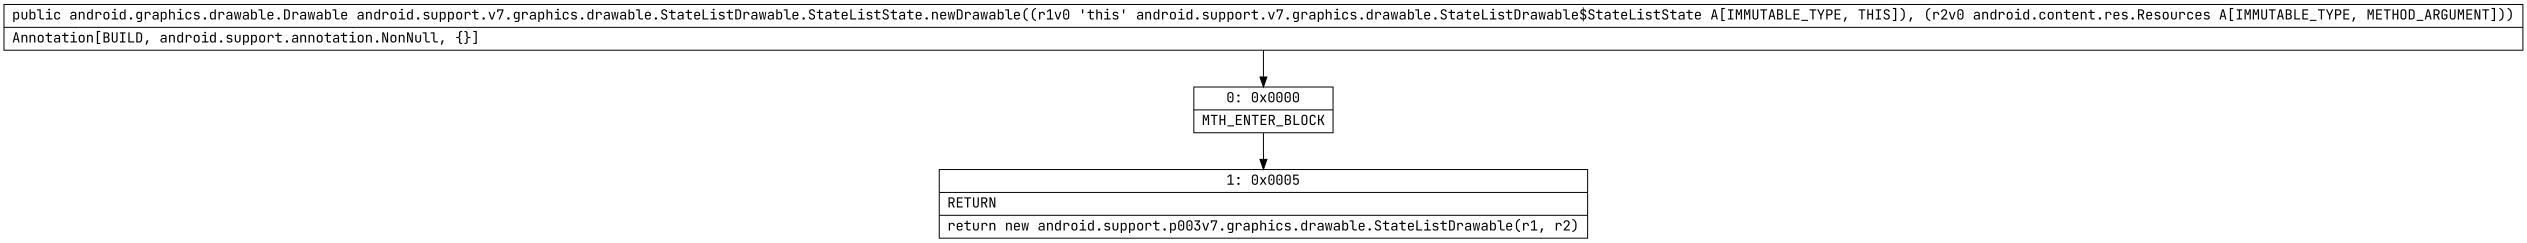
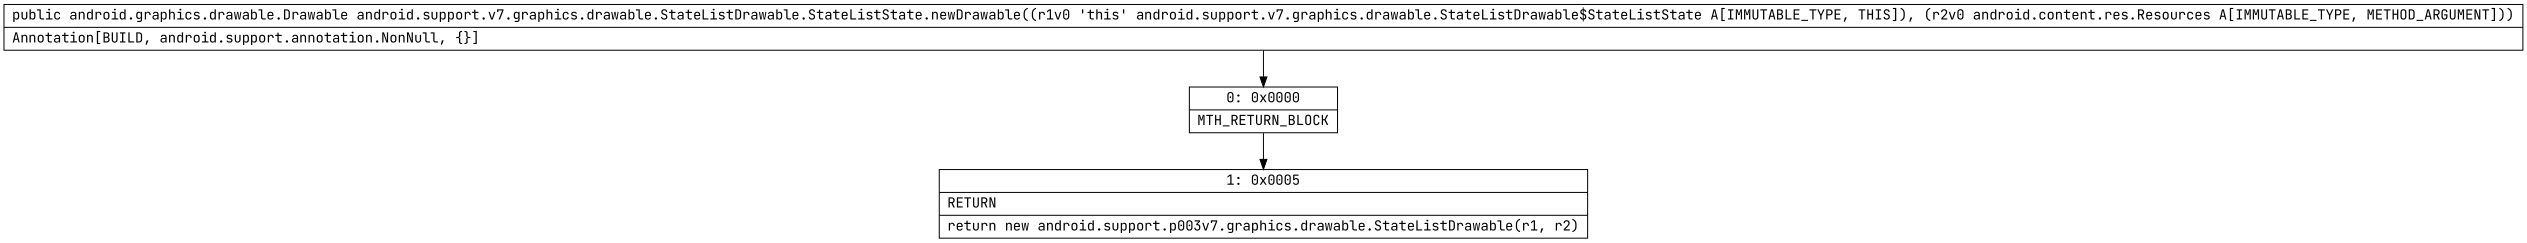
node "0: 0x0000": text "MTH_ENTER_BLOCK" -> "MTH_RETURN_BLOCK"
